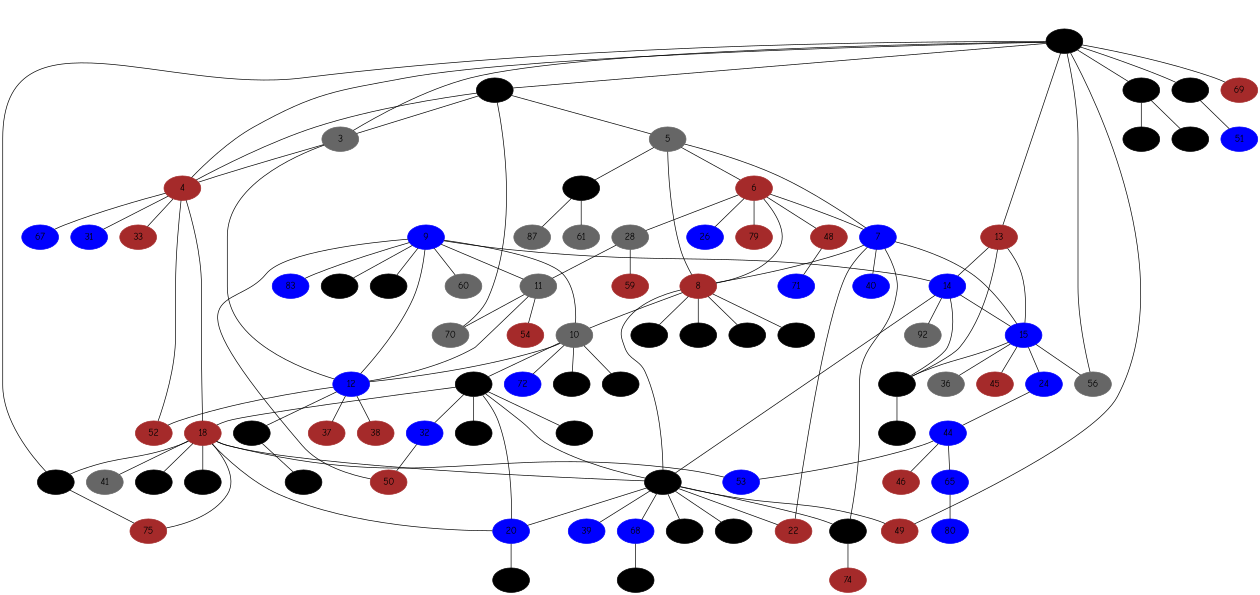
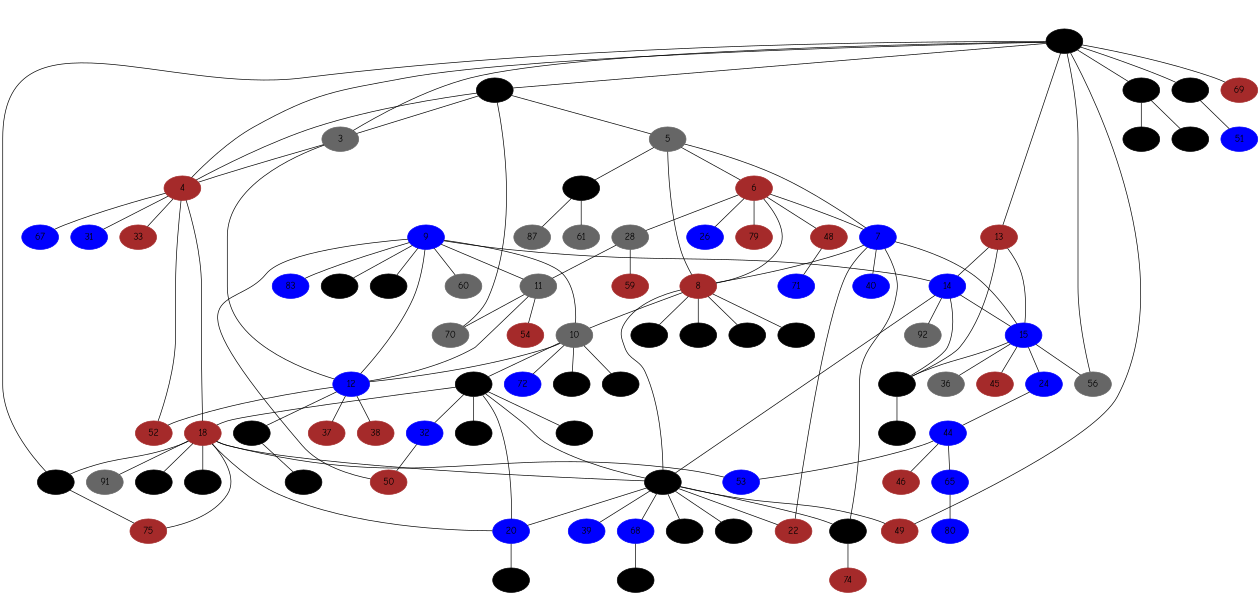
node "41": label "41" -> "91"
